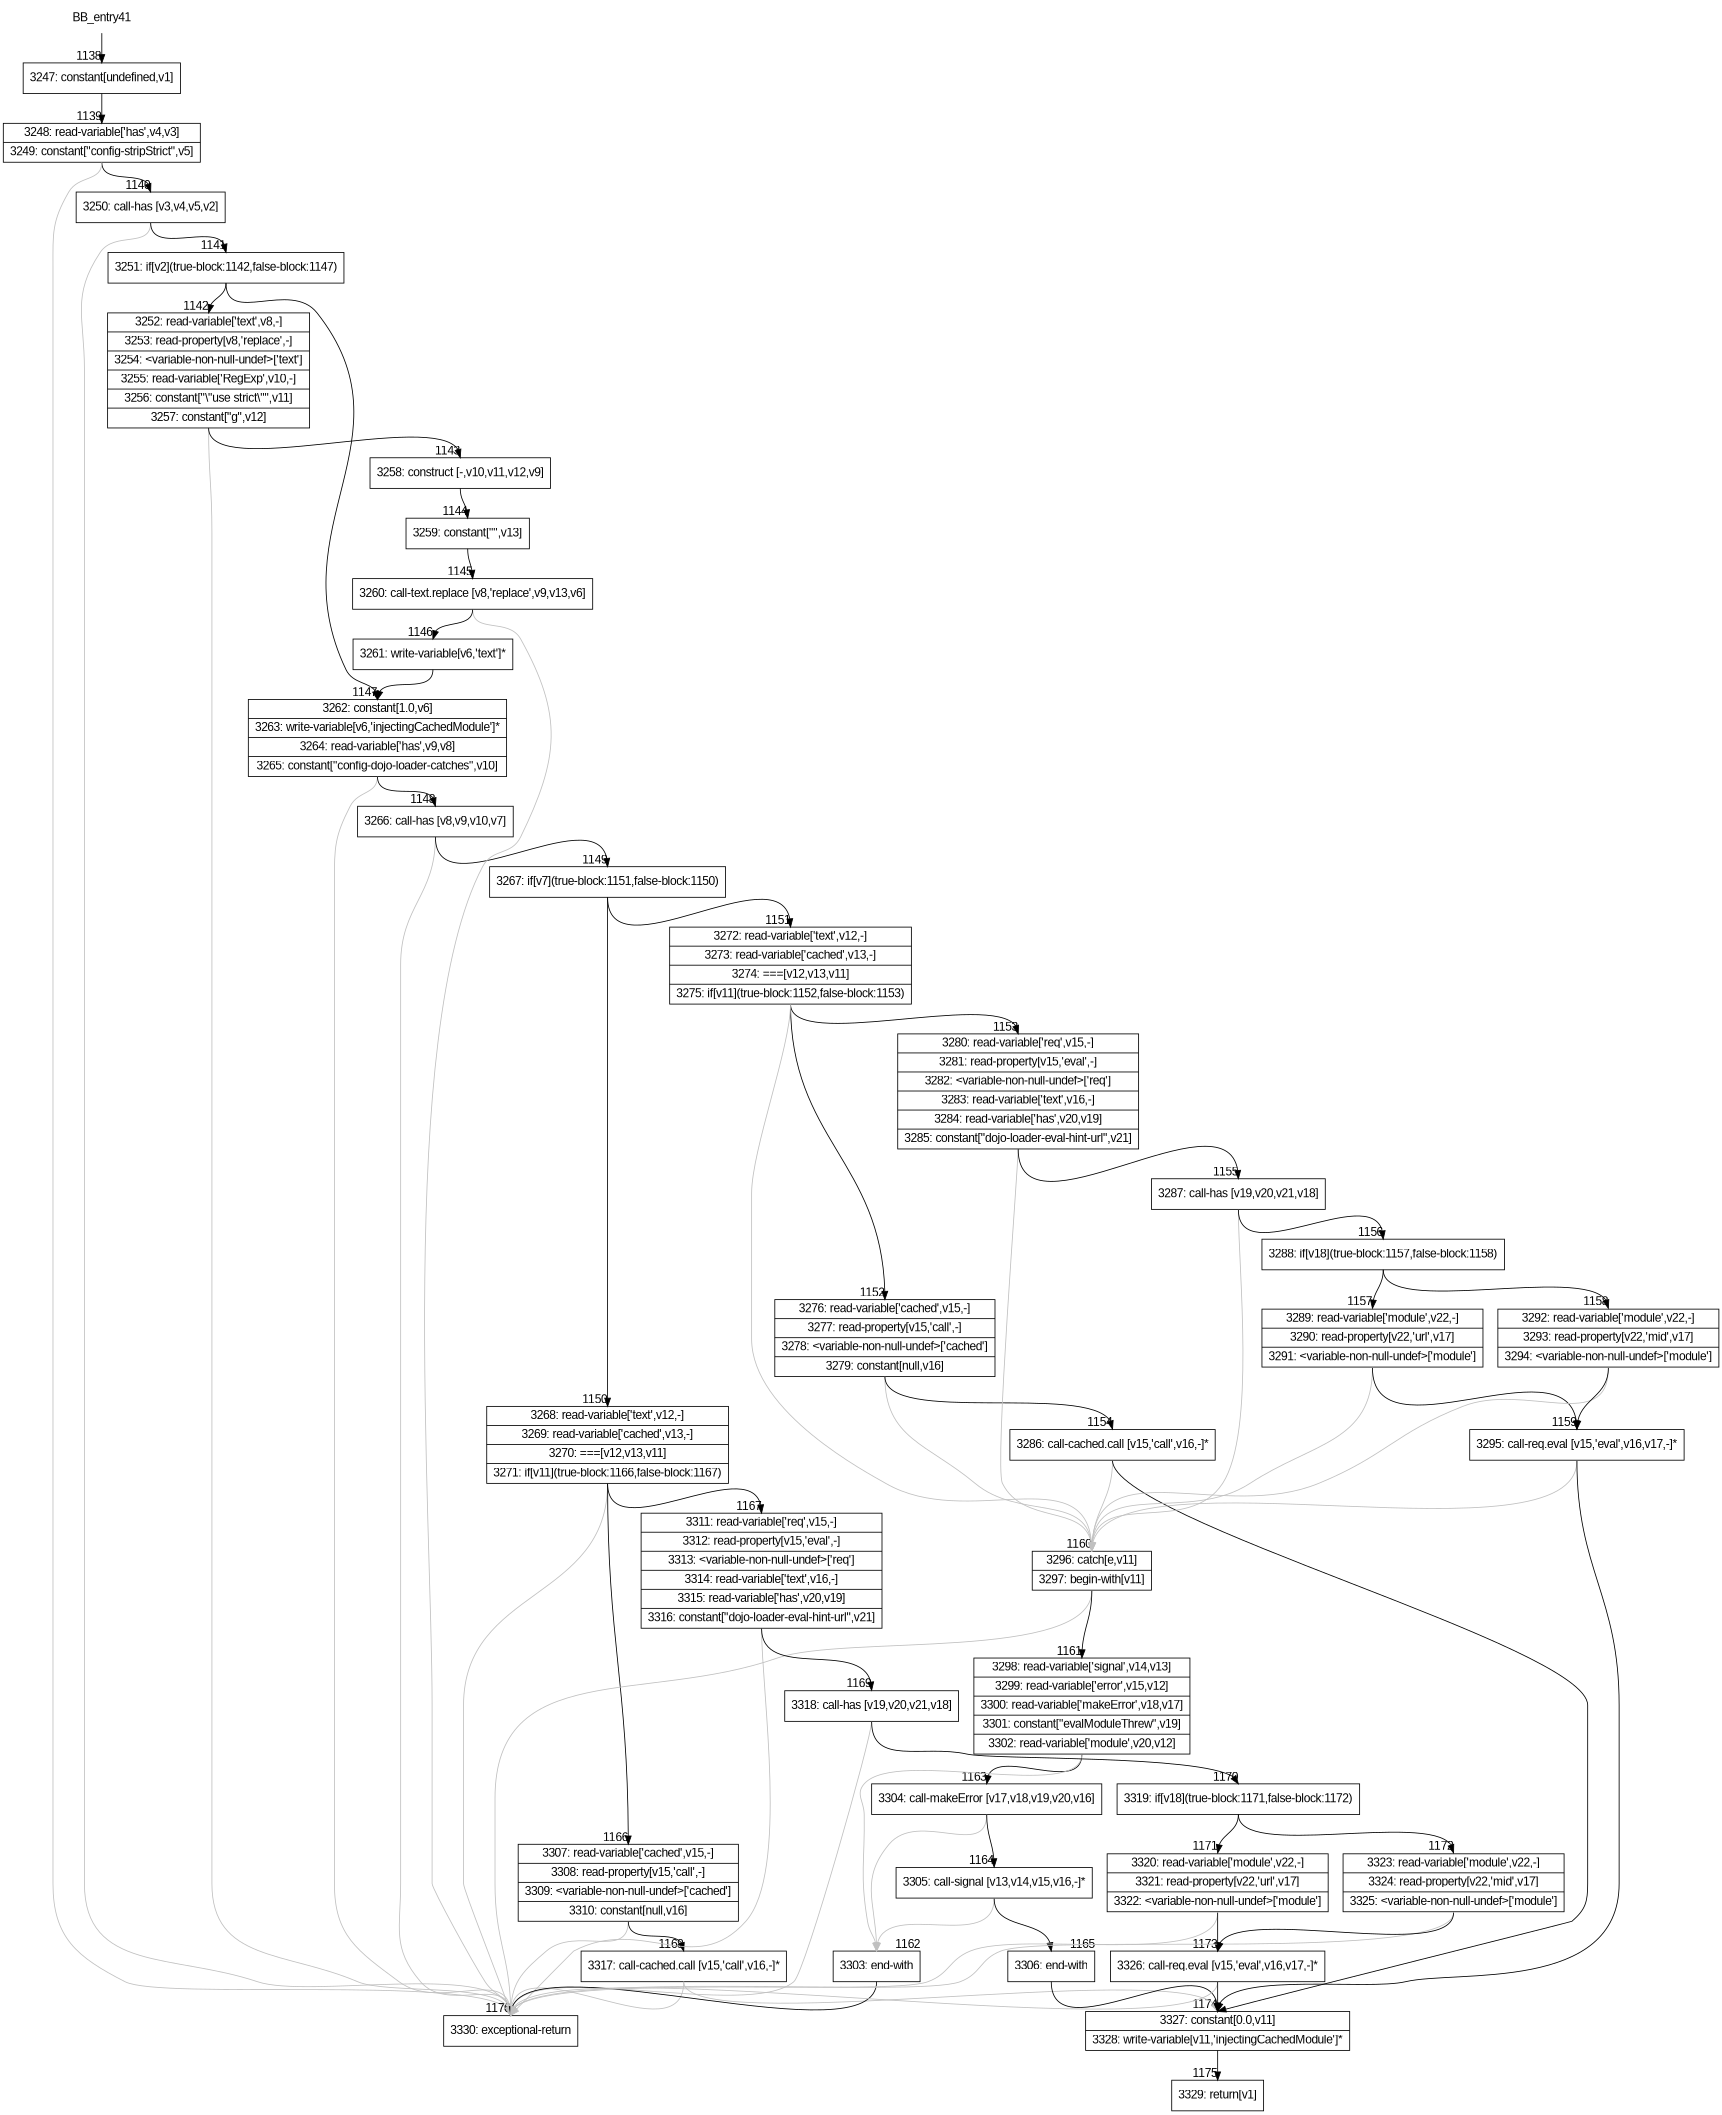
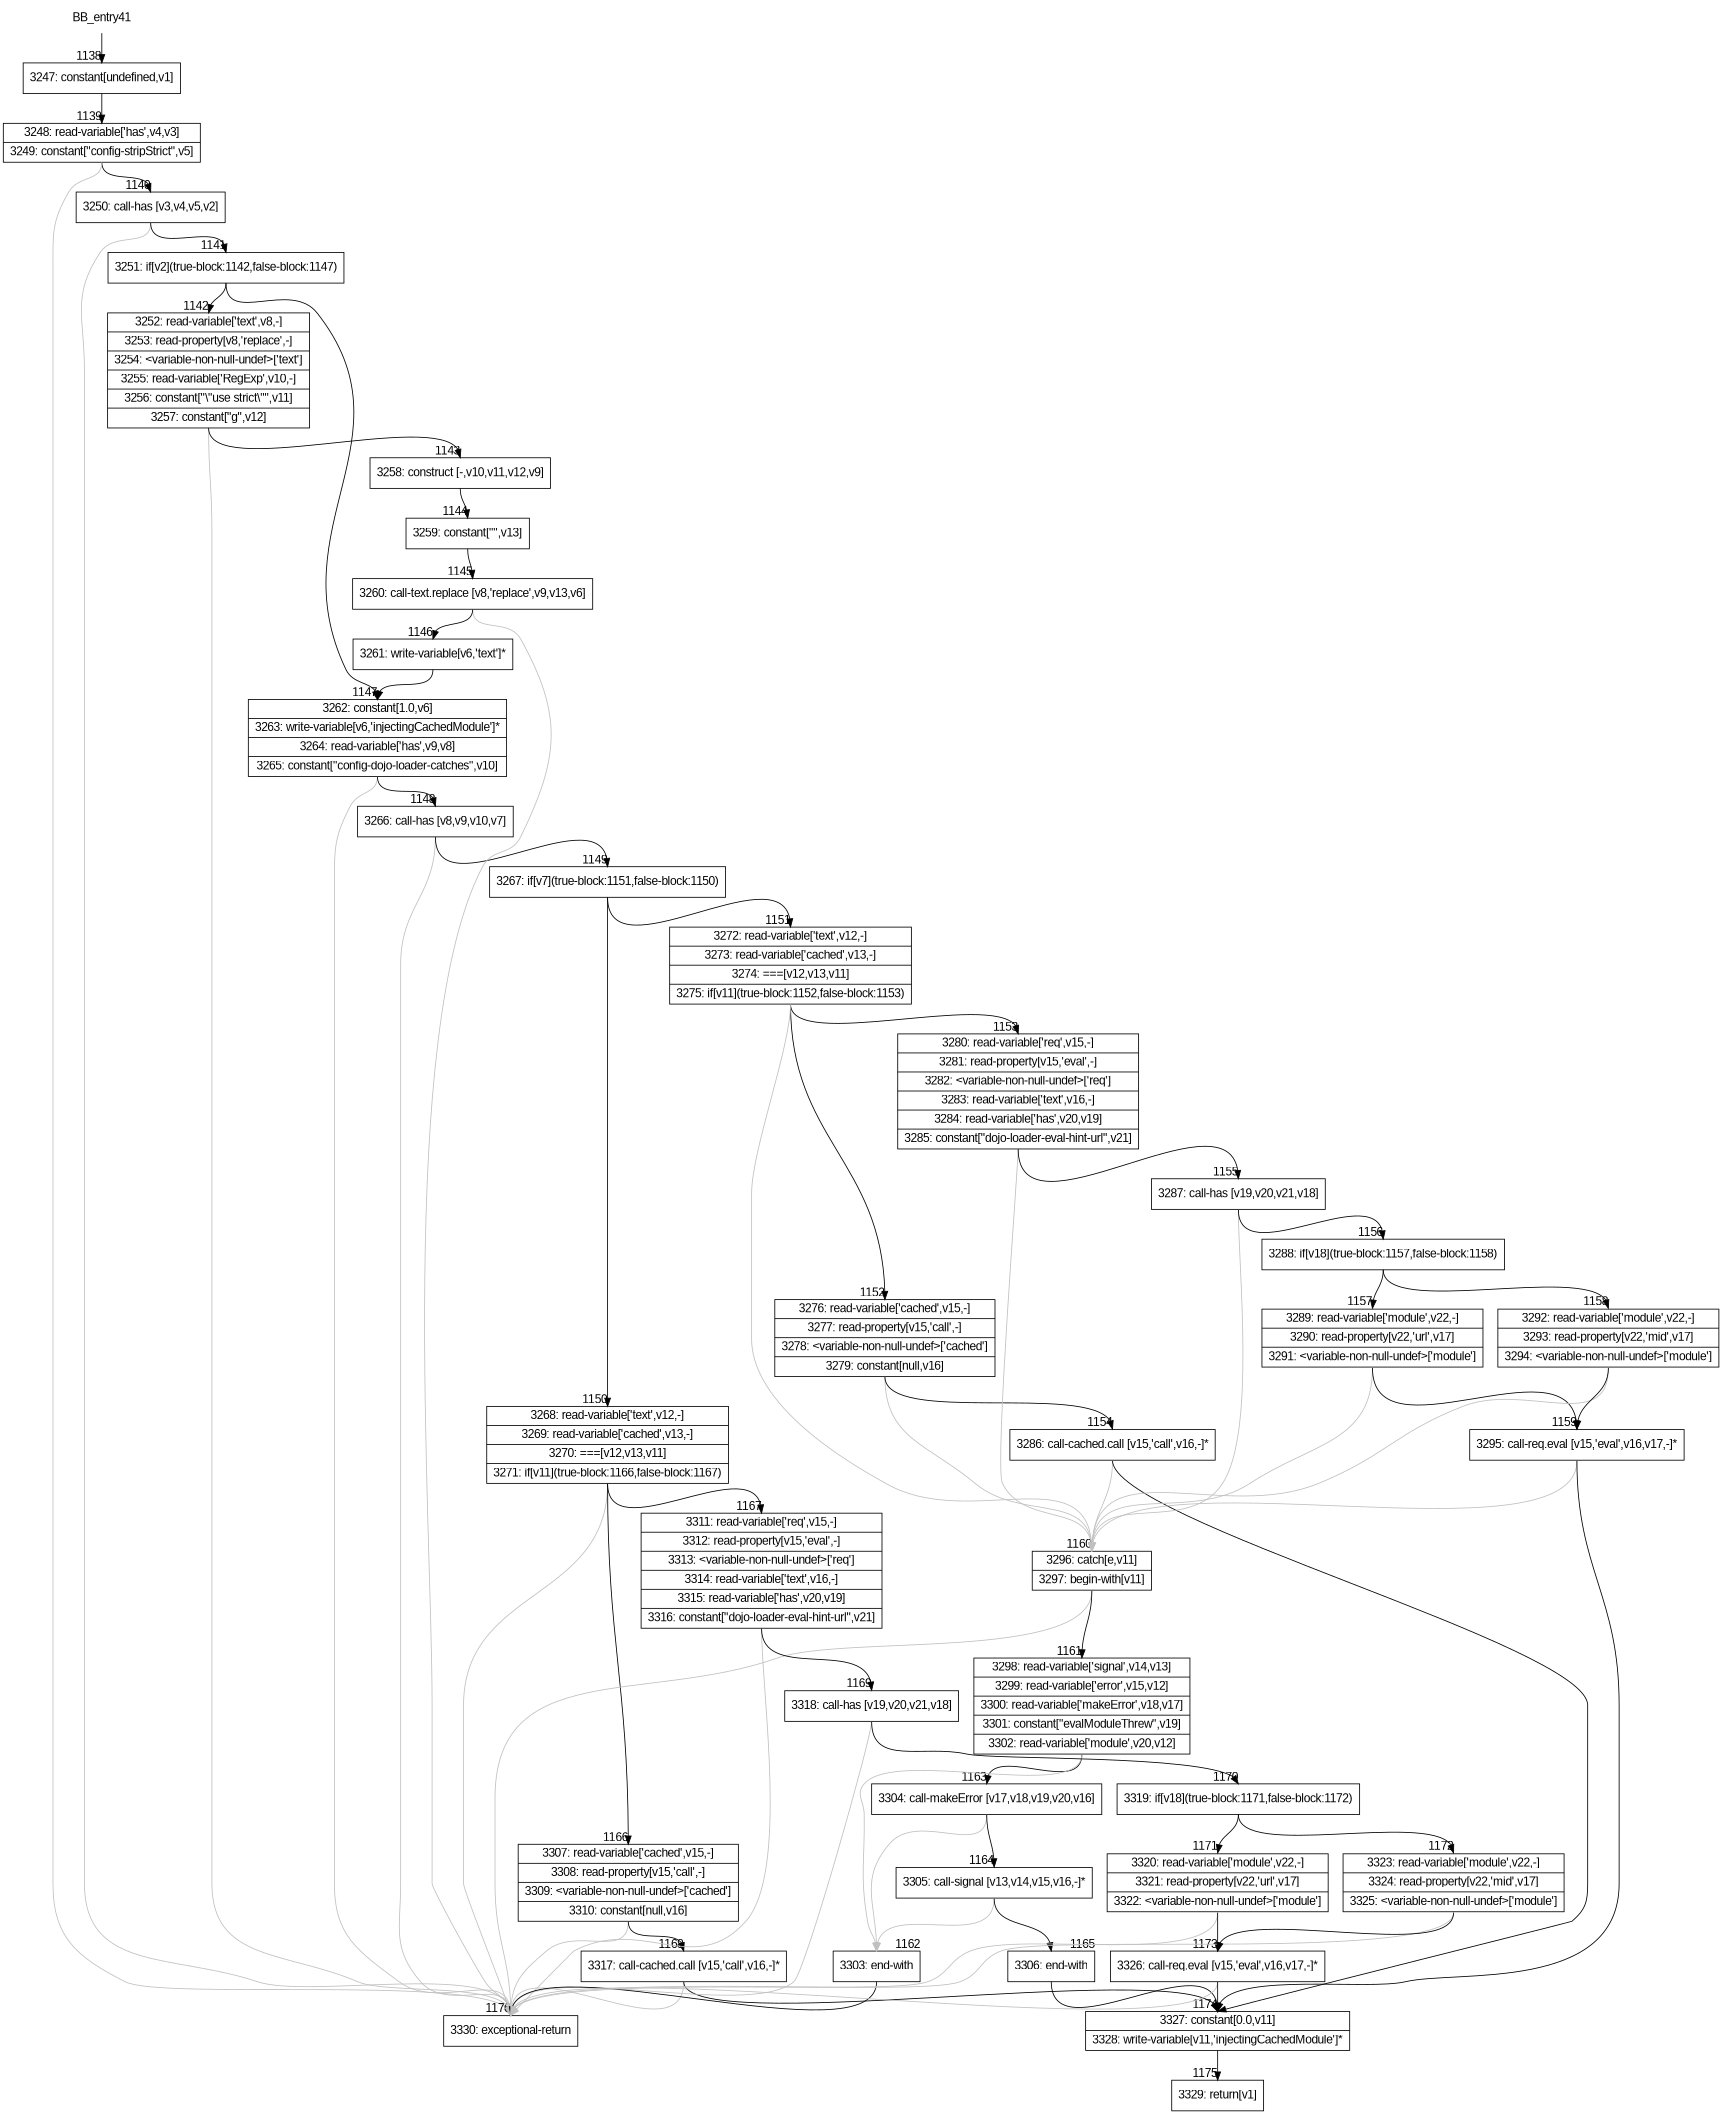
edge "3317: call-cached.call [v15,'call',v16,-]*" -> "3327: constant[0.0,v11]": color gray -> black
